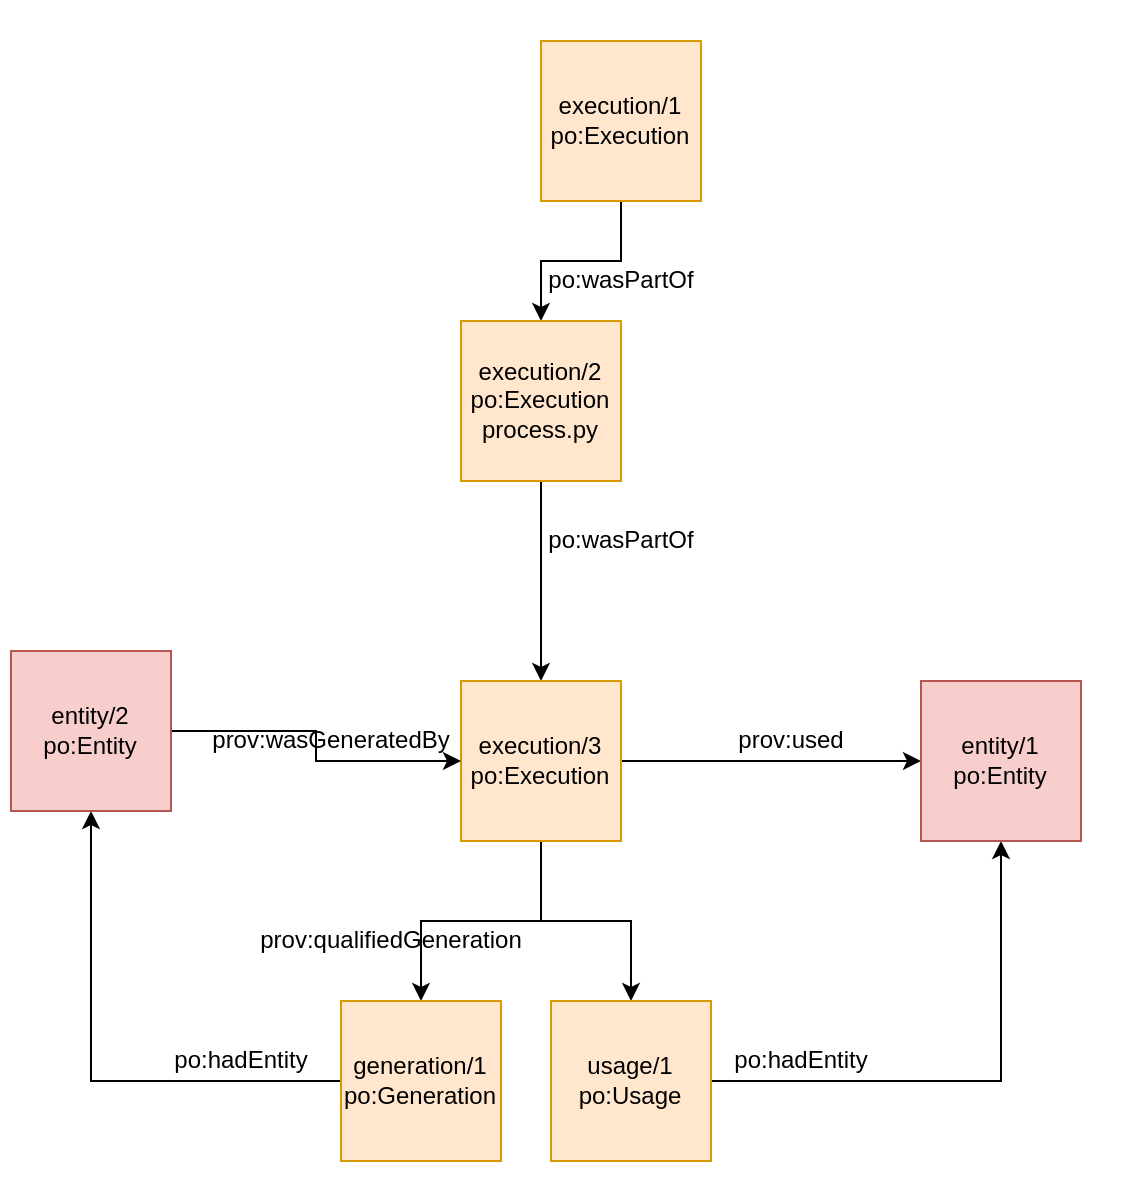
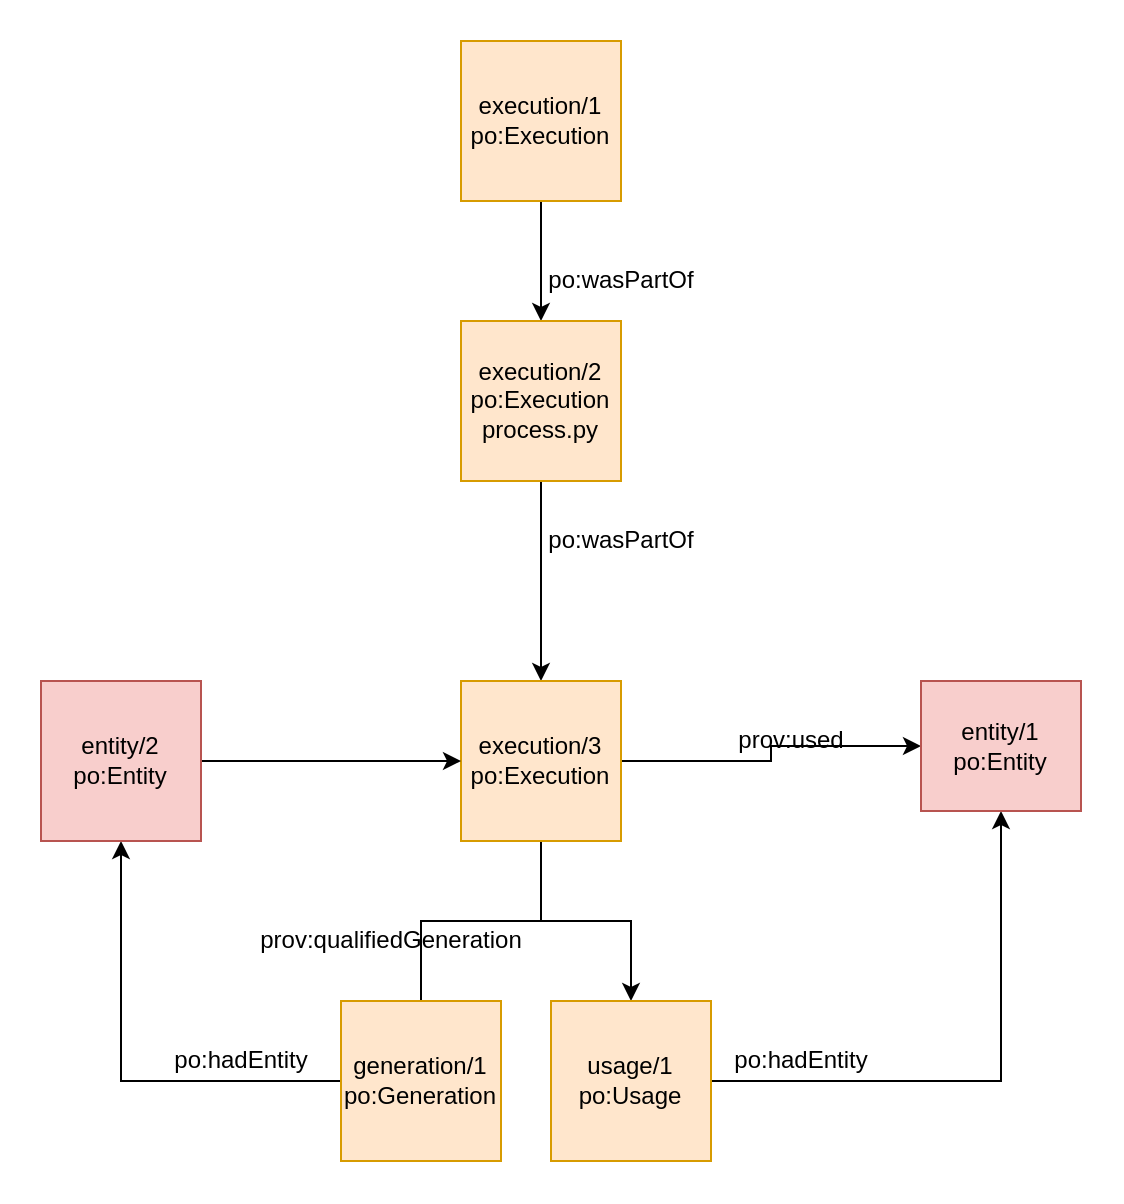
node "execution/1 po:Execution": moved (621, 121) -> (541, 121)
node "entity/2 po:Entity": moved (91, 731) -> (121, 761)
node "prov:wasGeneratedBy": removed
node "entity/1 po:Entity": size 160x160 -> 160x130
edge "execution/3 po:Execution" -> "generation/1 po:Generation": arrowhead classic -> none
